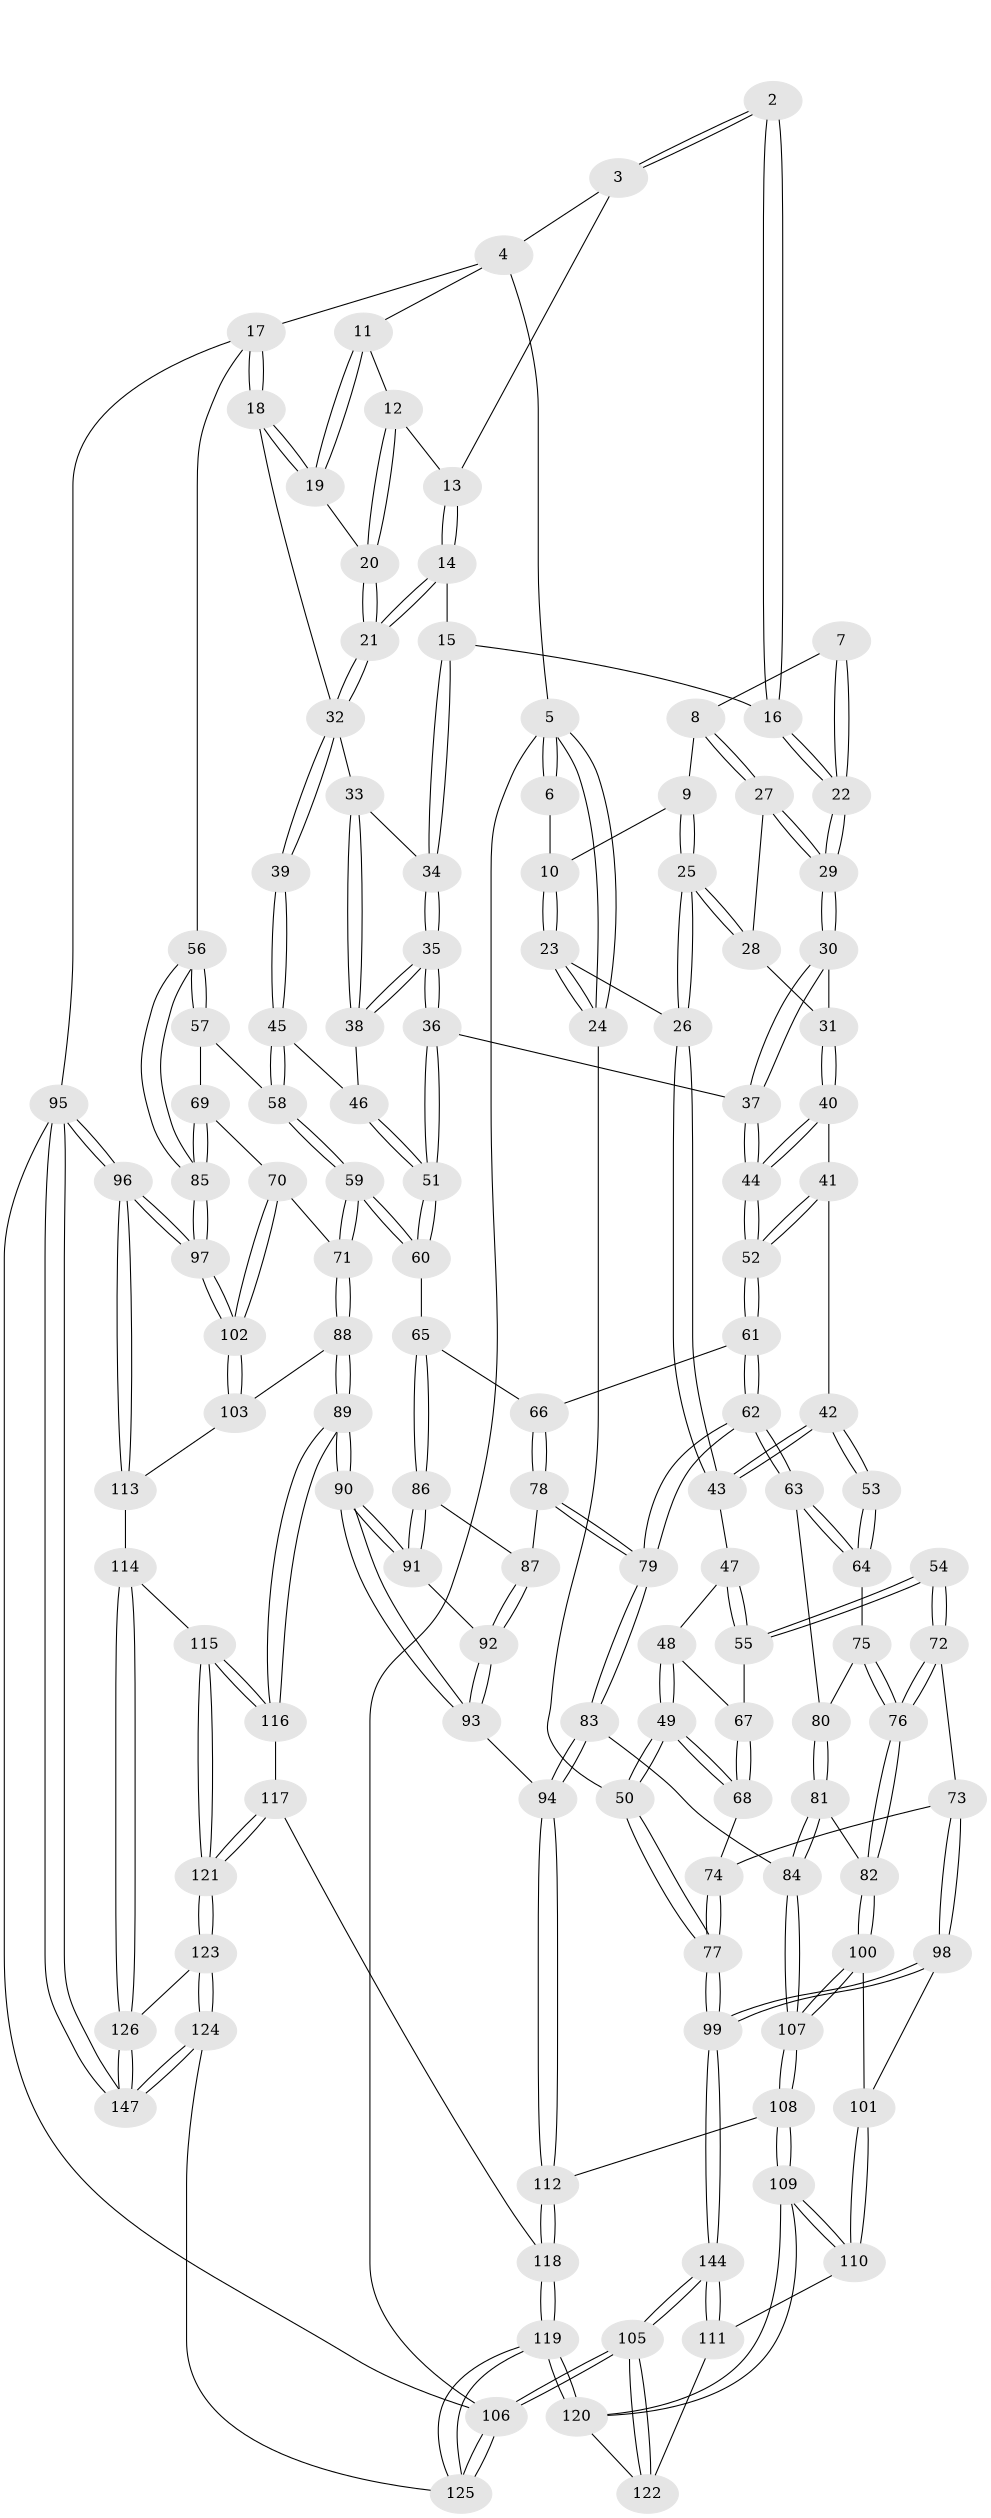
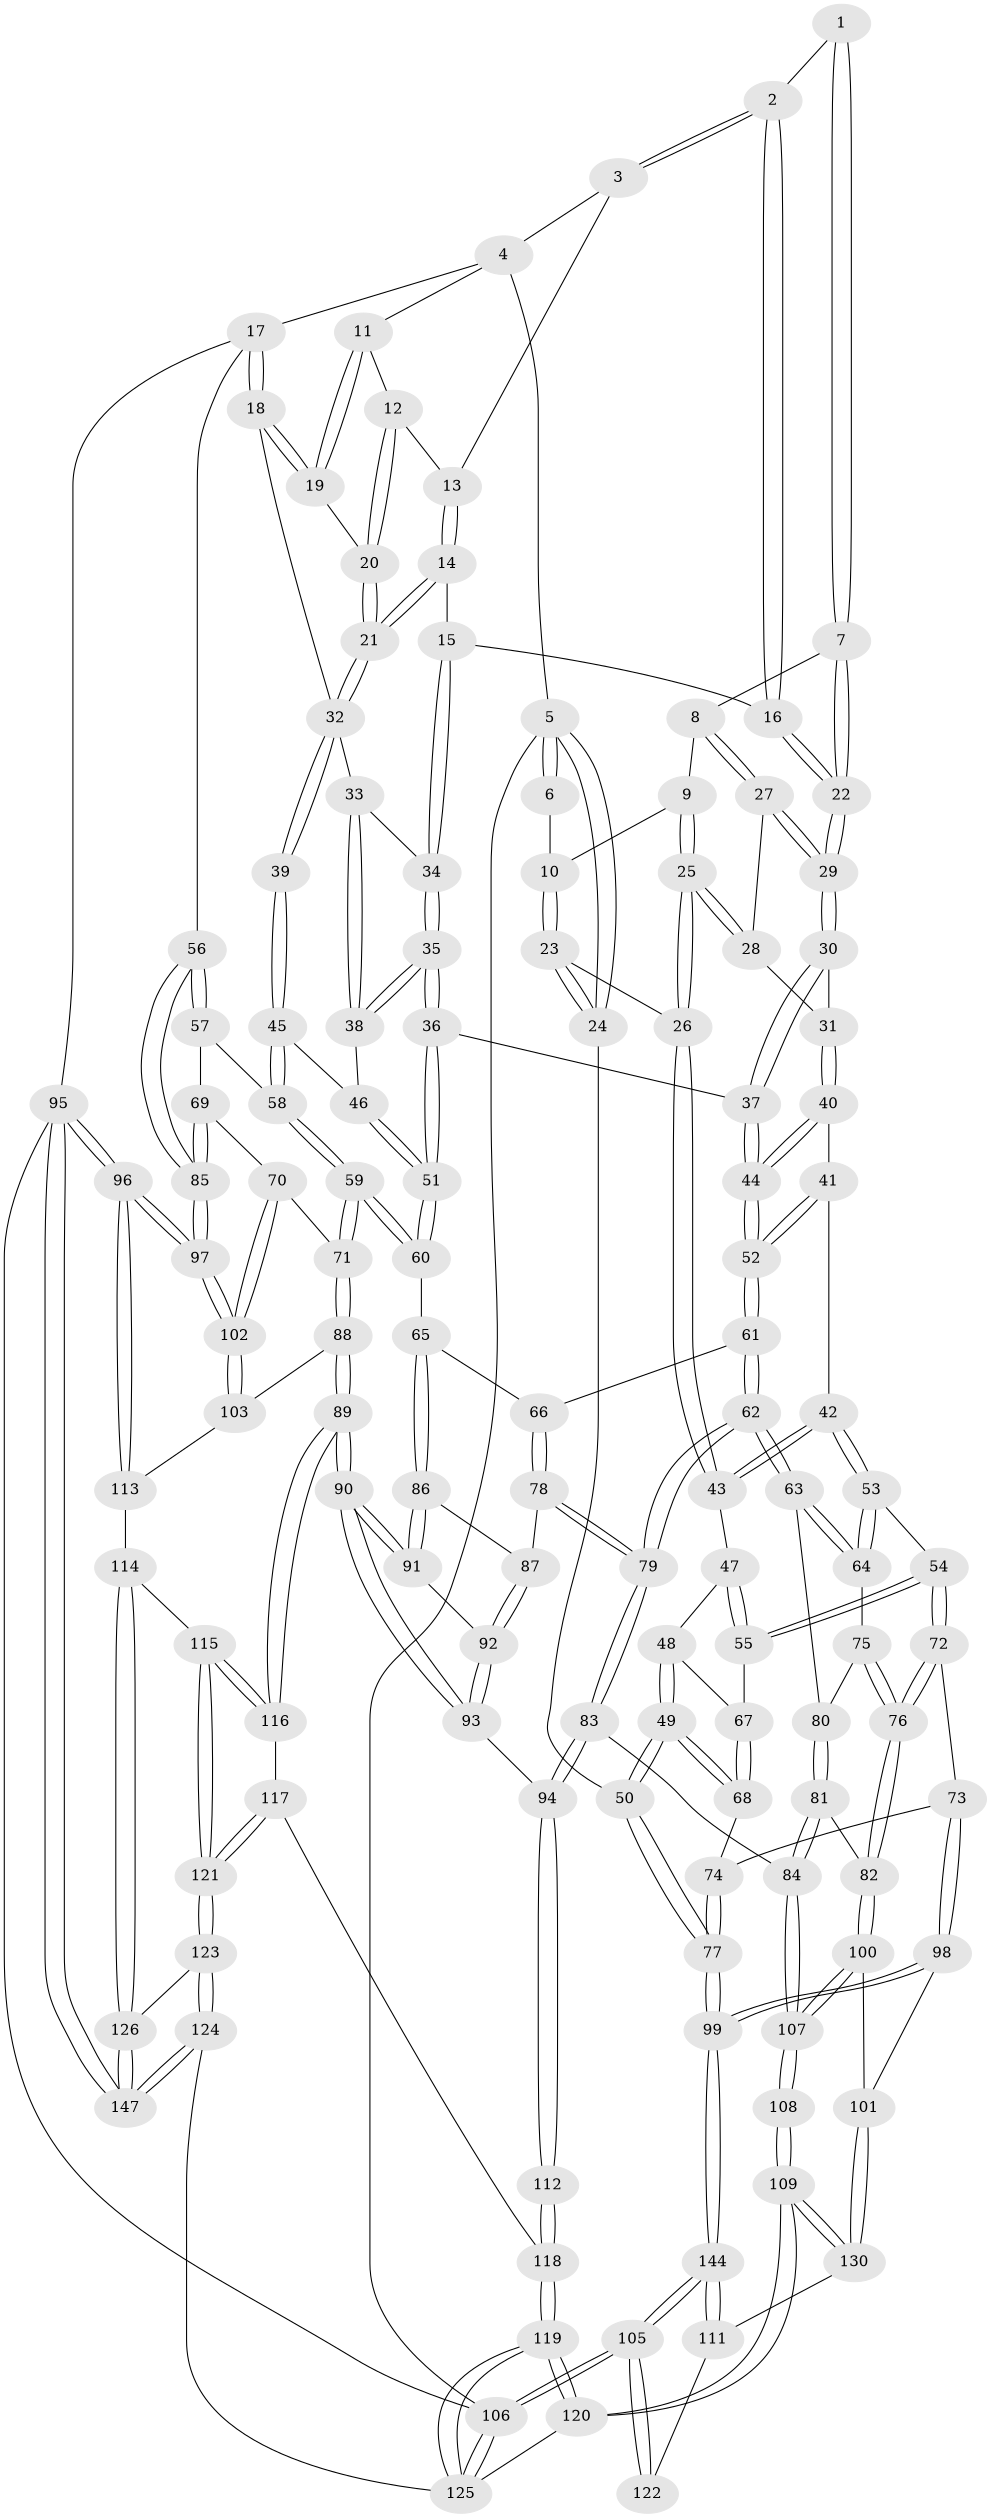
node "1": added
edge "53" -- "54": added
edge "108" -- "112": removed
node "110": label "110" -> "130"
edge "120" -- "122": now "120" -- "125"
